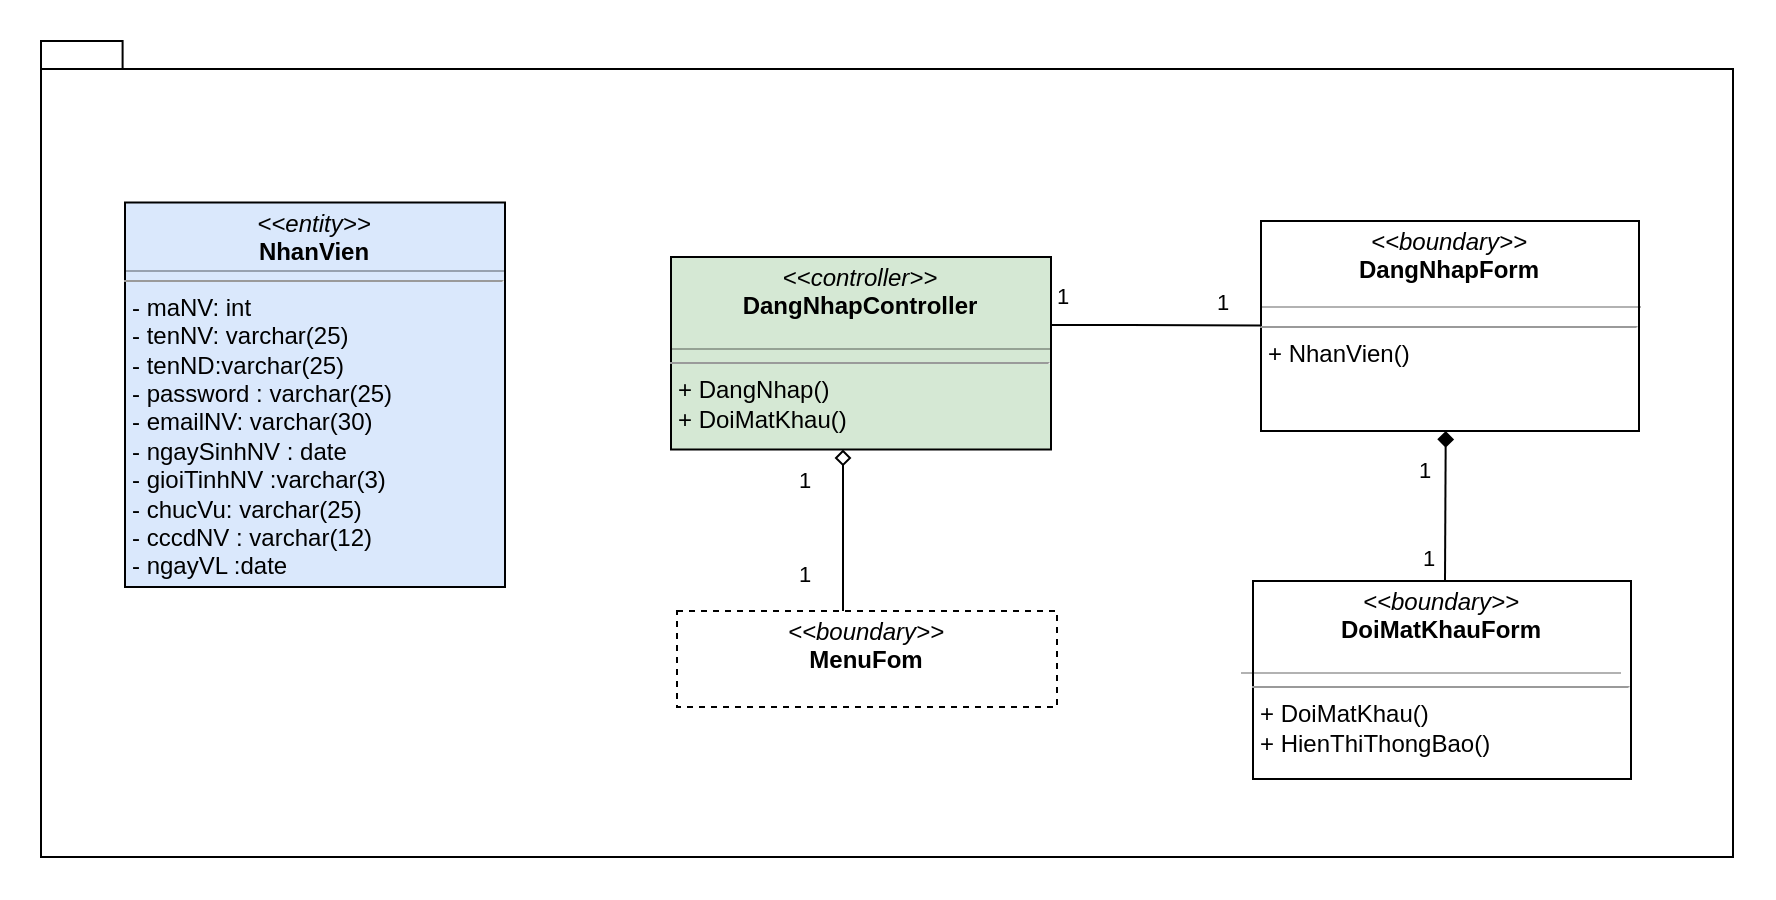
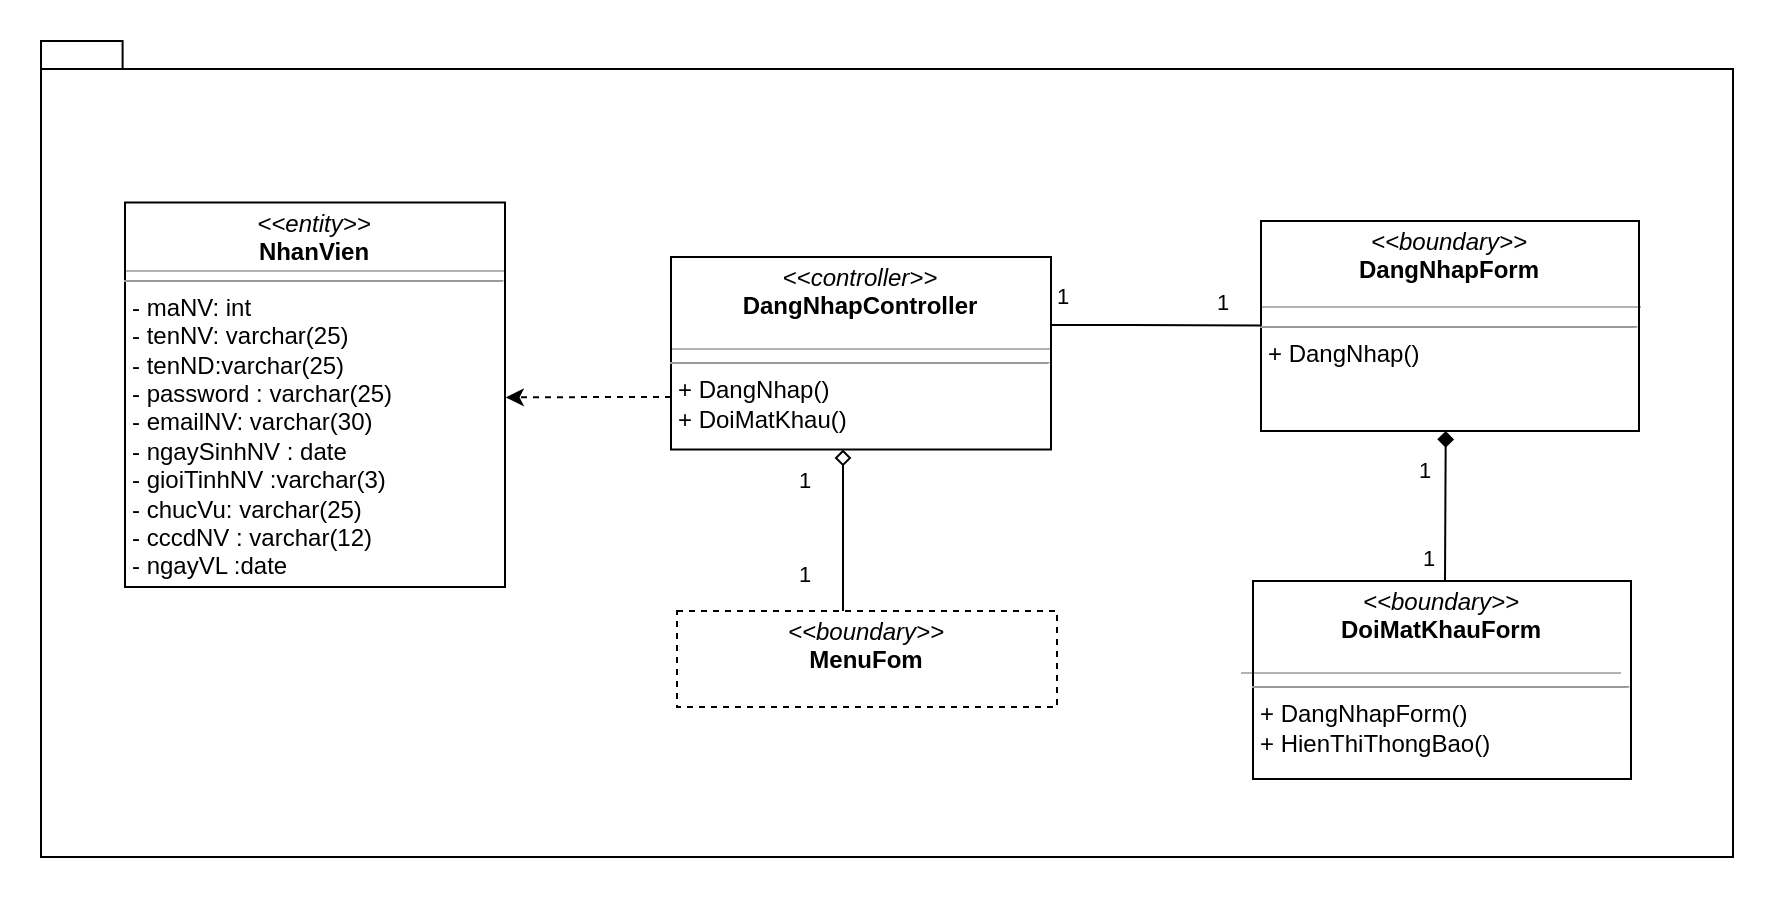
node "<<boundary>> DangNhapForm + NhanVien()": label "<<boundary>> DangNhapForm + NhanVien()" -> "<<boundary>> DangNhapForm + DangNhap()"
node "<<controller>> DangNhapController + DangNhap() + DoiMatKhau()": fillcolor #d5e8d4 -> #ffffff
node "<<entity>> NhanVien - maNV: int - tenNV: varchar(25) - tenND:varchar(25) - password : varchar(25) - emailNV: varchar(30) - ngaySinhNV : date - gioiTinhNV :varchar(3) - chucVu: varchar(25) - cccdNV : varchar(12) - ngayVL :date": fillcolor #dae8fc -> #ffffff
edge "<<controller>> DangNhapController + DangNhap() + DoiMatKhau()" -> "<<entity>> NhanVien - maNV: int - tenNV: varchar(25) - tenND:varchar(25) - password : varchar(25) - emailNV: varchar(30) - ngaySinhNV : date - gioiTinhNV :varchar(3) - chucVu: varchar(25) - cccdNV : varchar(12) - ngayVL :date": added
node "<<boundary>> DoiMatKhauForm + DoiMatKhau() + HienThiThongBao()": label "<<boundary>> DoiMatKhauForm + DoiMatKhau() + HienThiThongBao()" -> "<<boundary>> DoiMatKhauForm + DangNhapForm() + HienThiThongBao()"
